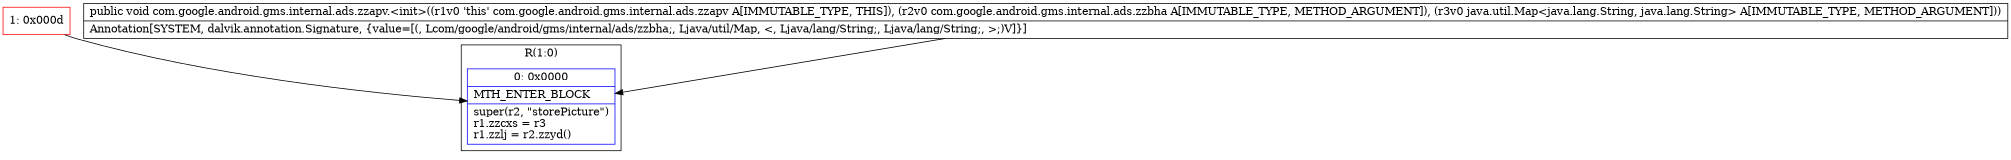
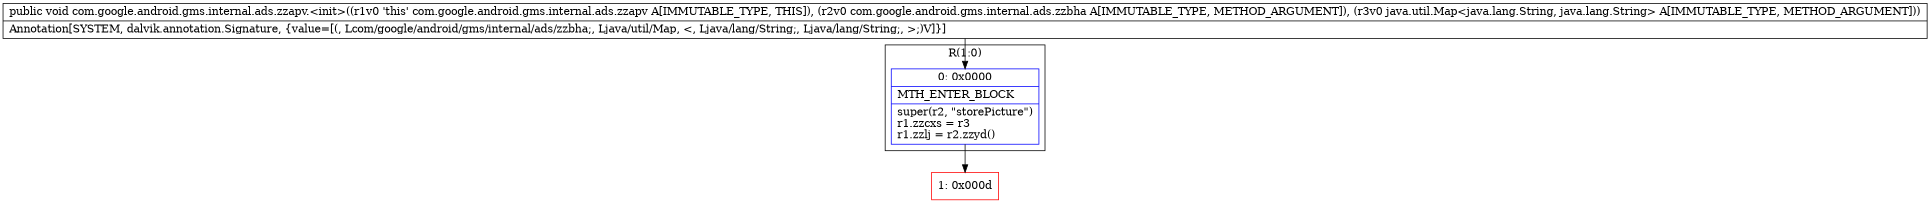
edge "1: 0x000d" -> "0: 0x0000": reversed
